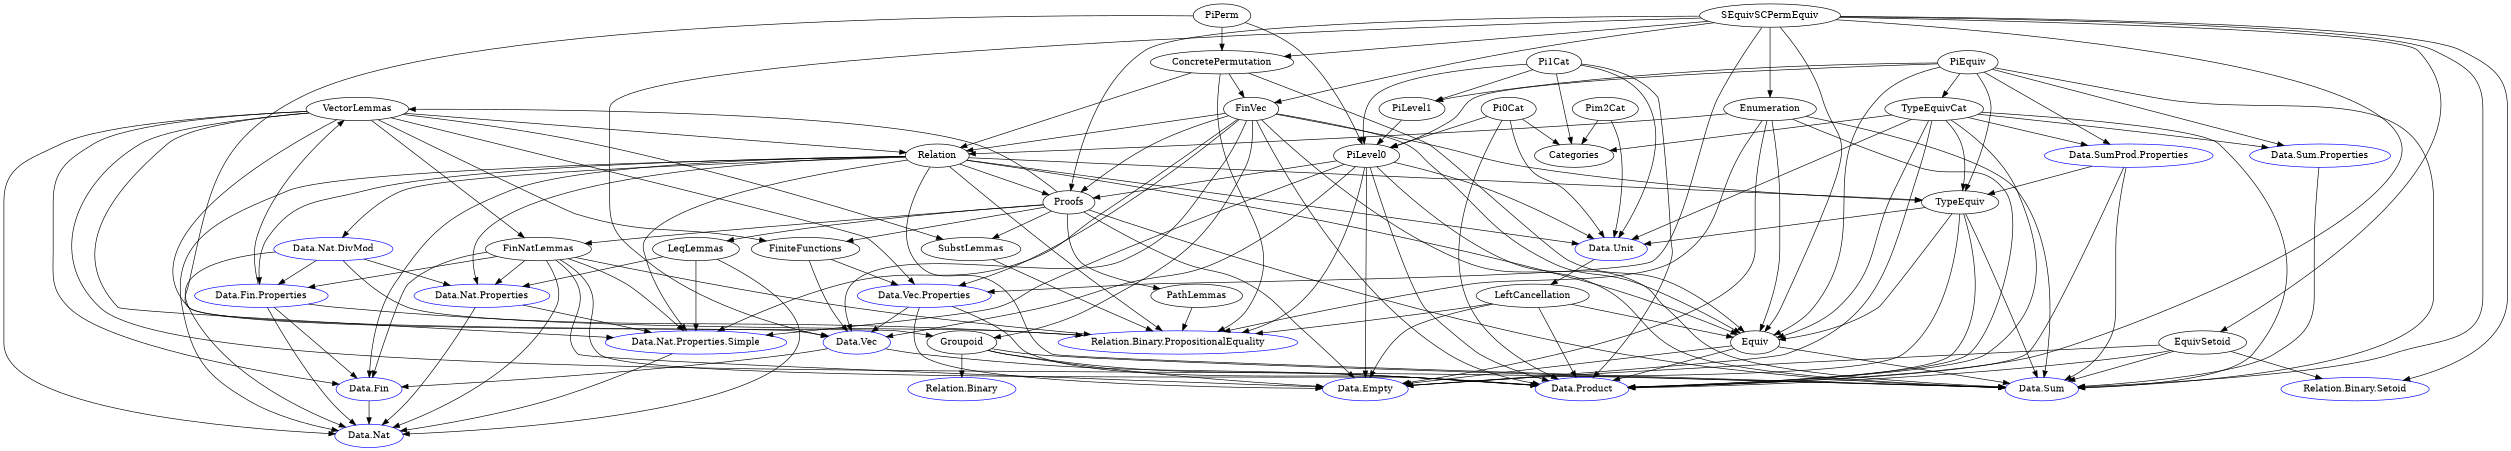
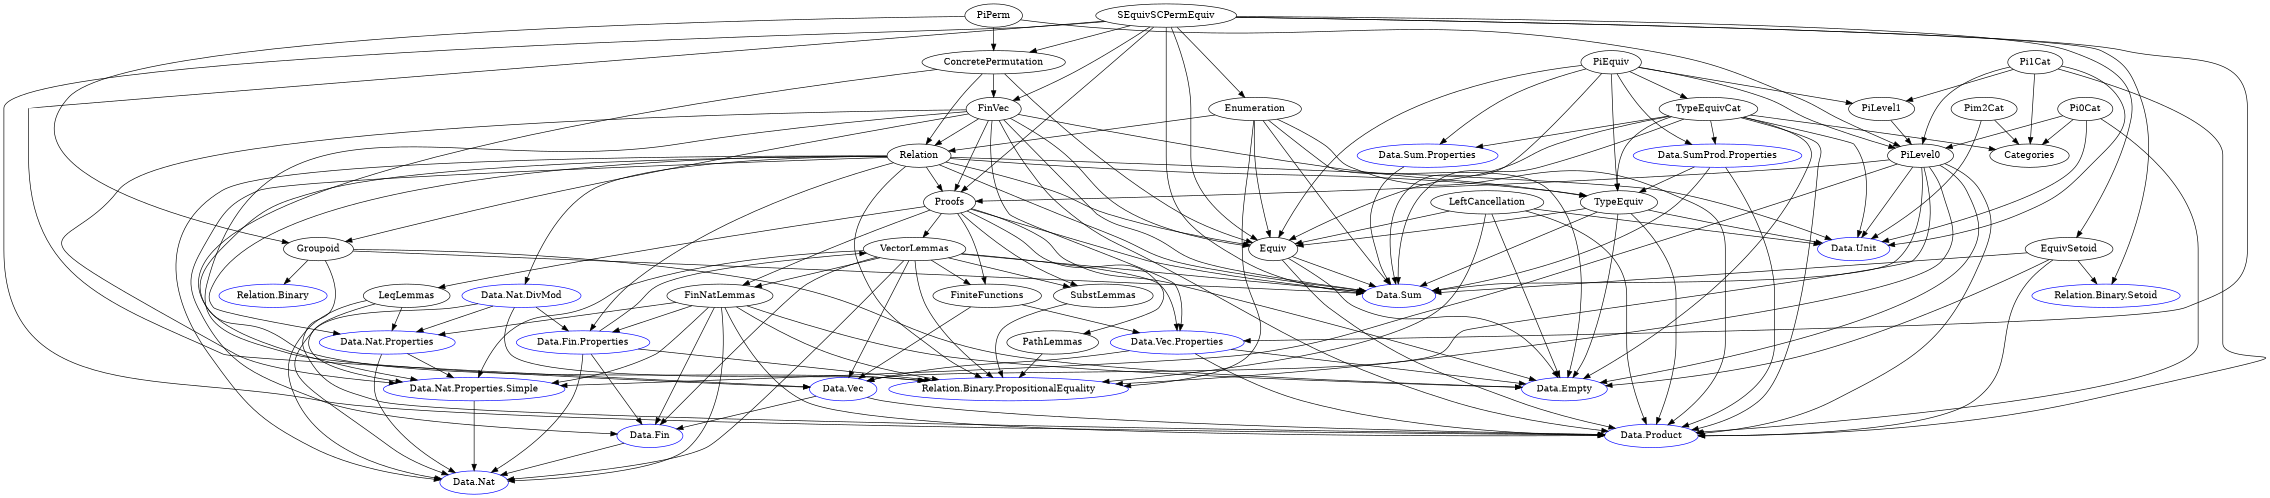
edge "VectorLemmas" -> "Relation": now "VectorLemmas" -> "Relation.Binary.PropositionalEquality"
edge "Data.Unit" -> "LeftCancellation": reversed
